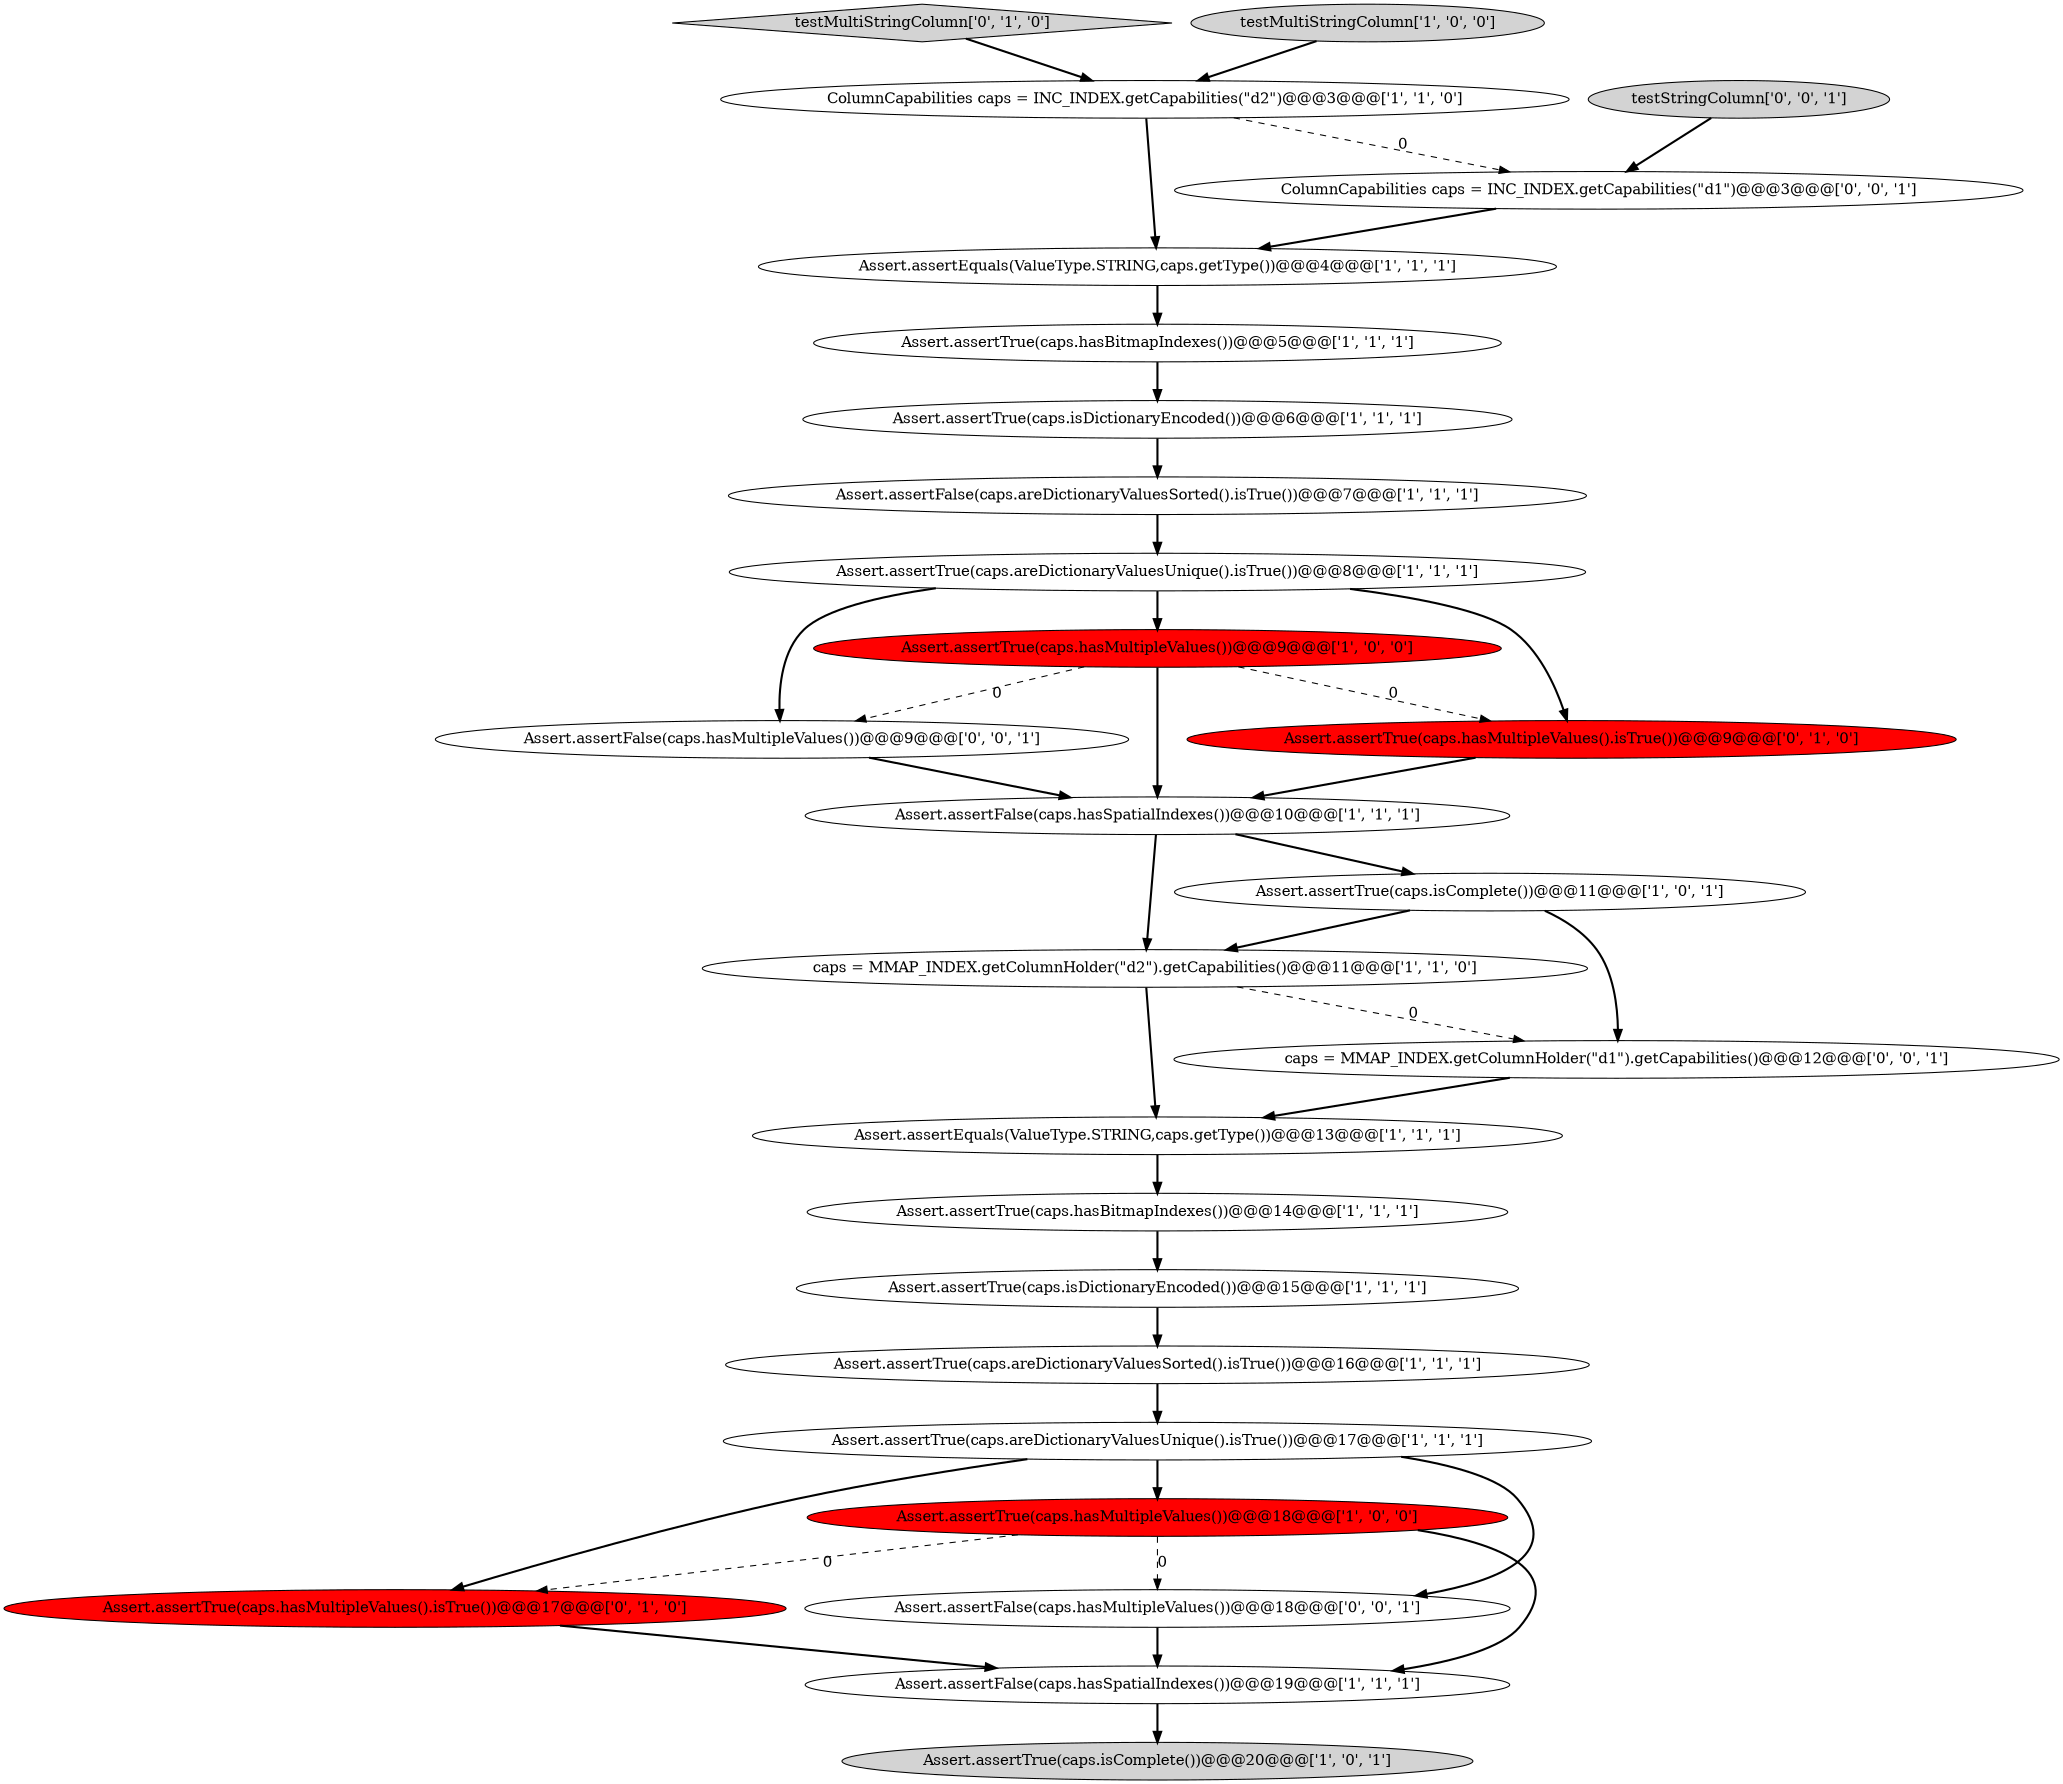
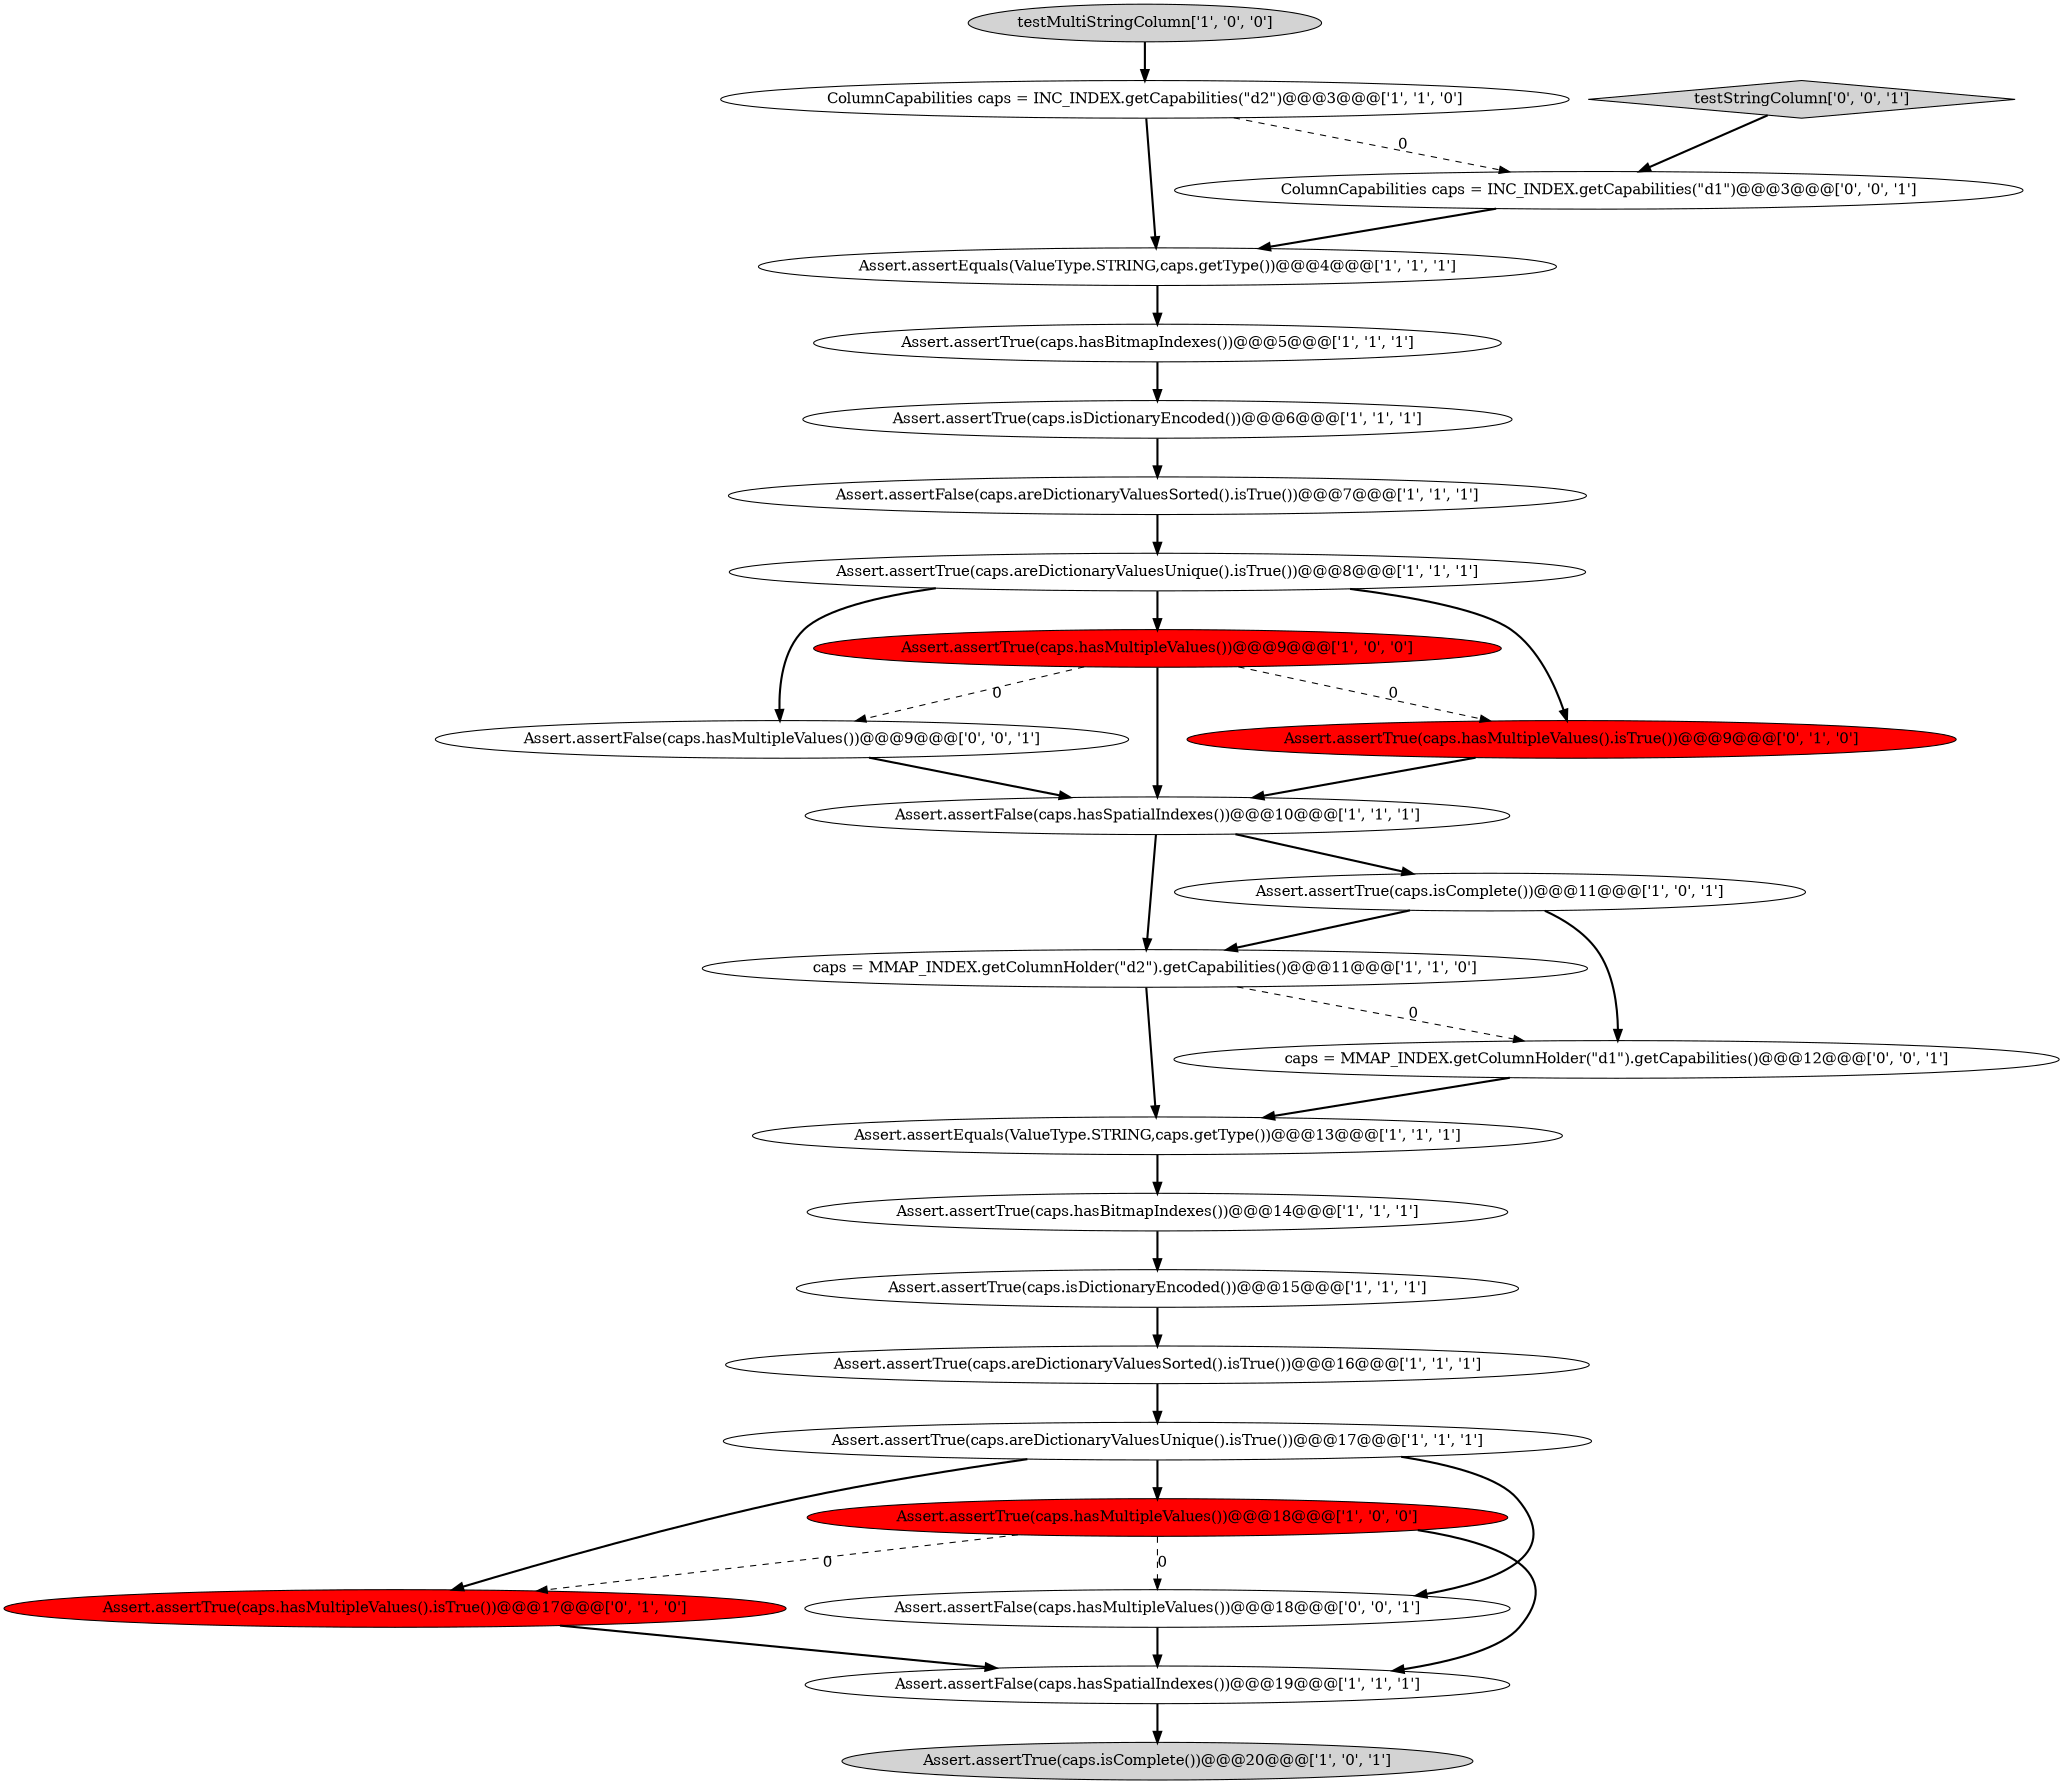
node "testMultiStringColumn['0', '1', '0']": removed
node "testStringColumn['0', '0', '1']": shape ellipse -> diamond
